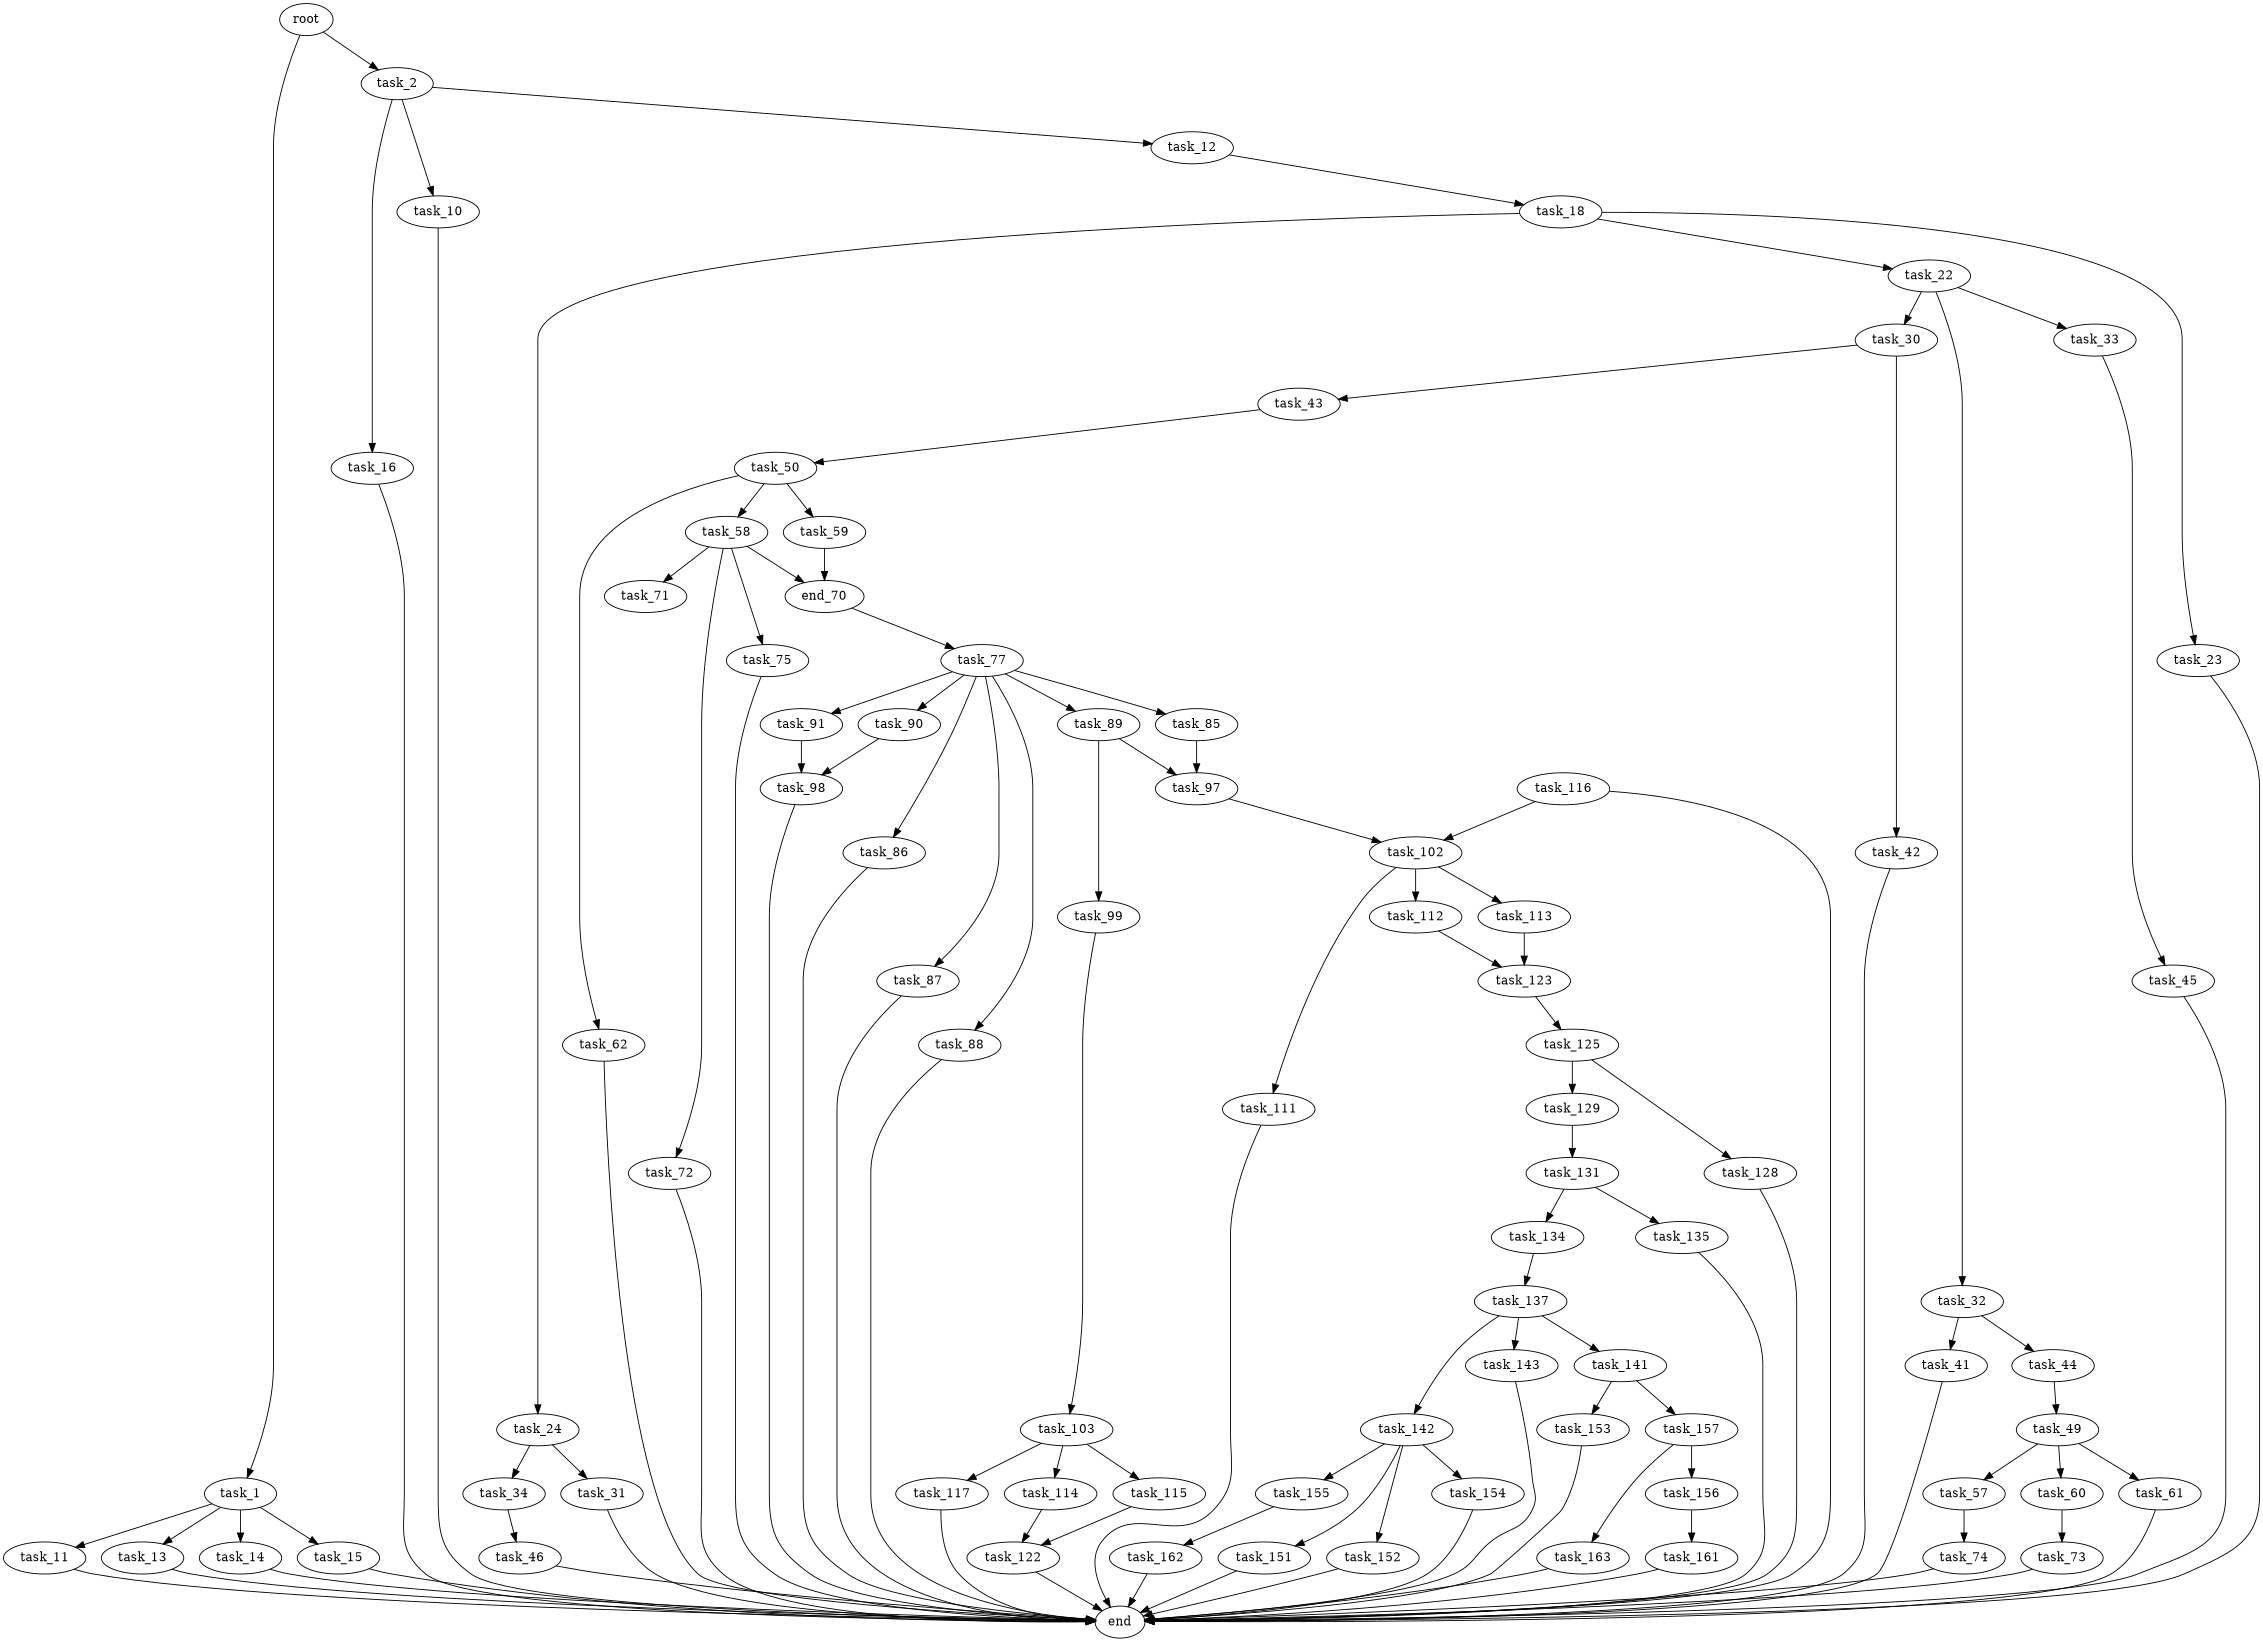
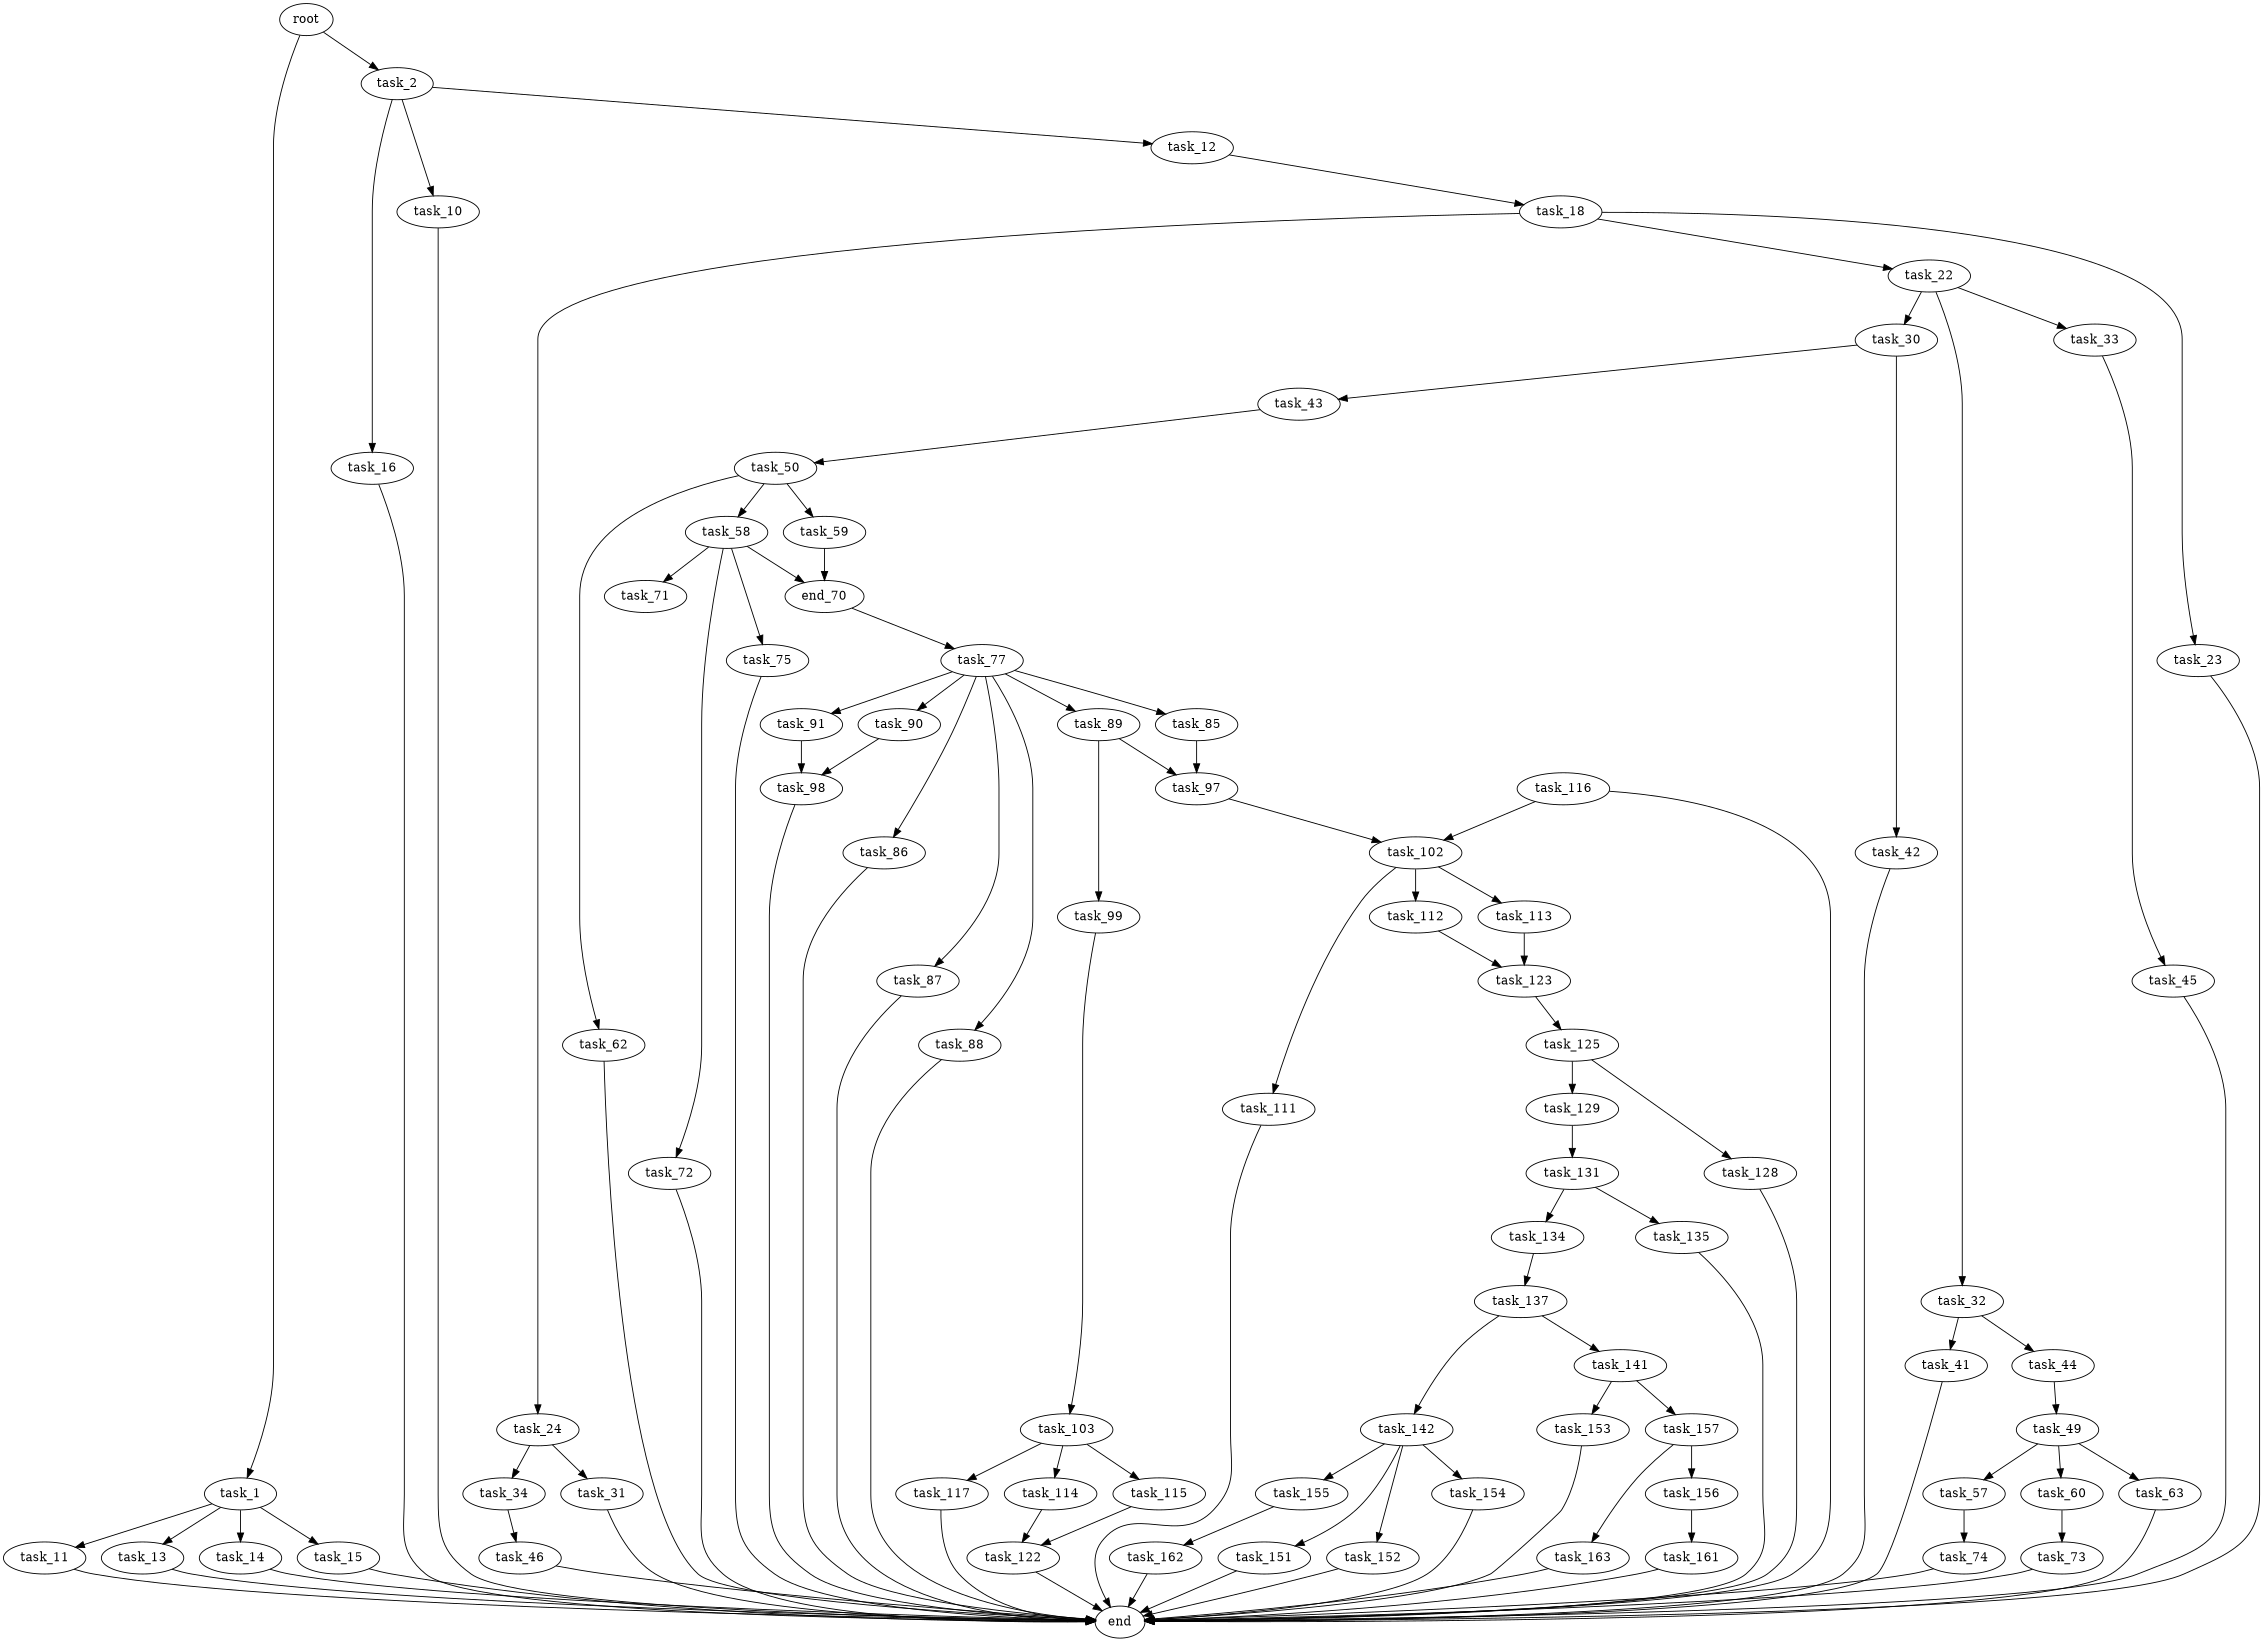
node "task_143": removed
node "task_61": label "task_61" -> "task_63"
